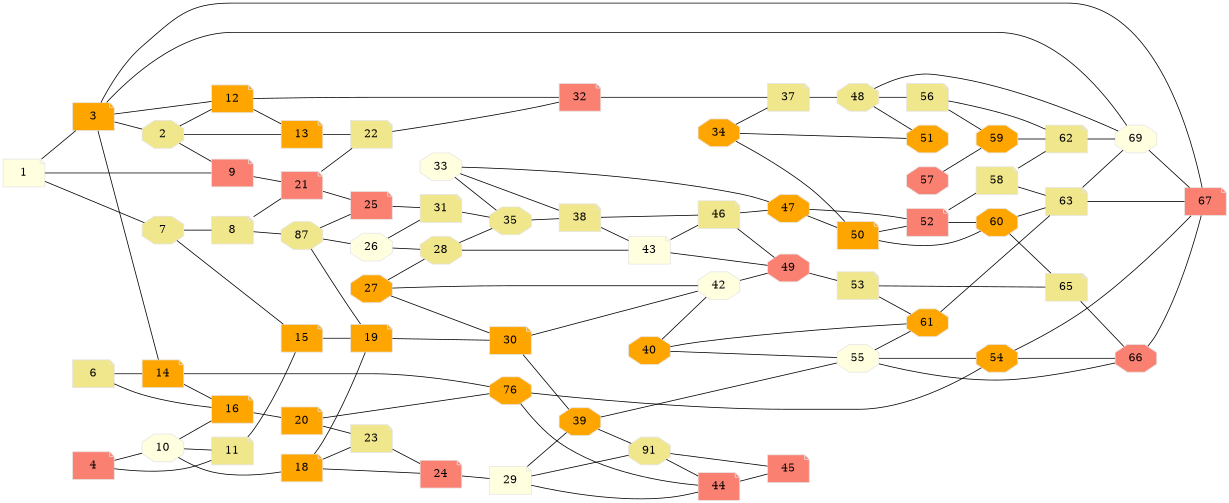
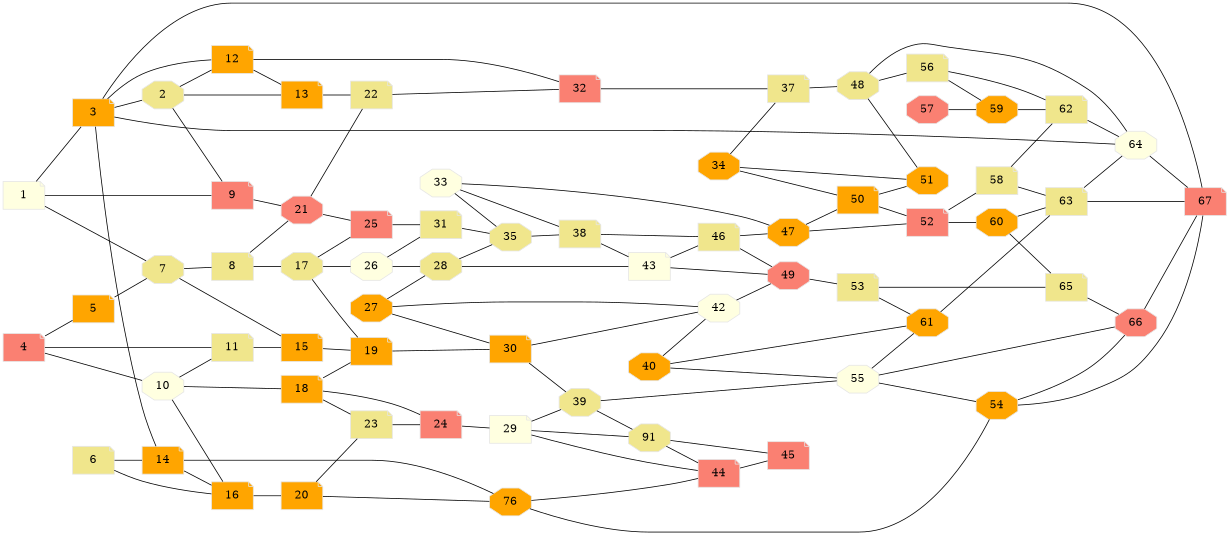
node "69": label "69" -> "64"
node "21": shape note -> octagon
node "87": label "87" -> "17"
edge "60" -- "50": now "51" -- "50"
node "5": added
node "39": fillcolor orange -> khaki
